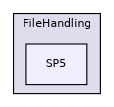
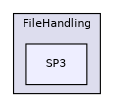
node "SP5": label "SP5" -> "SP3"
